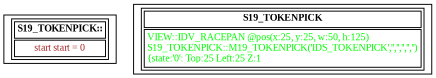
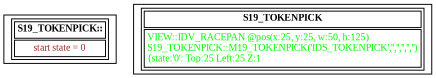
node "S19_TOKENPICK::": text "start start = 0" -> "start state = 0"
